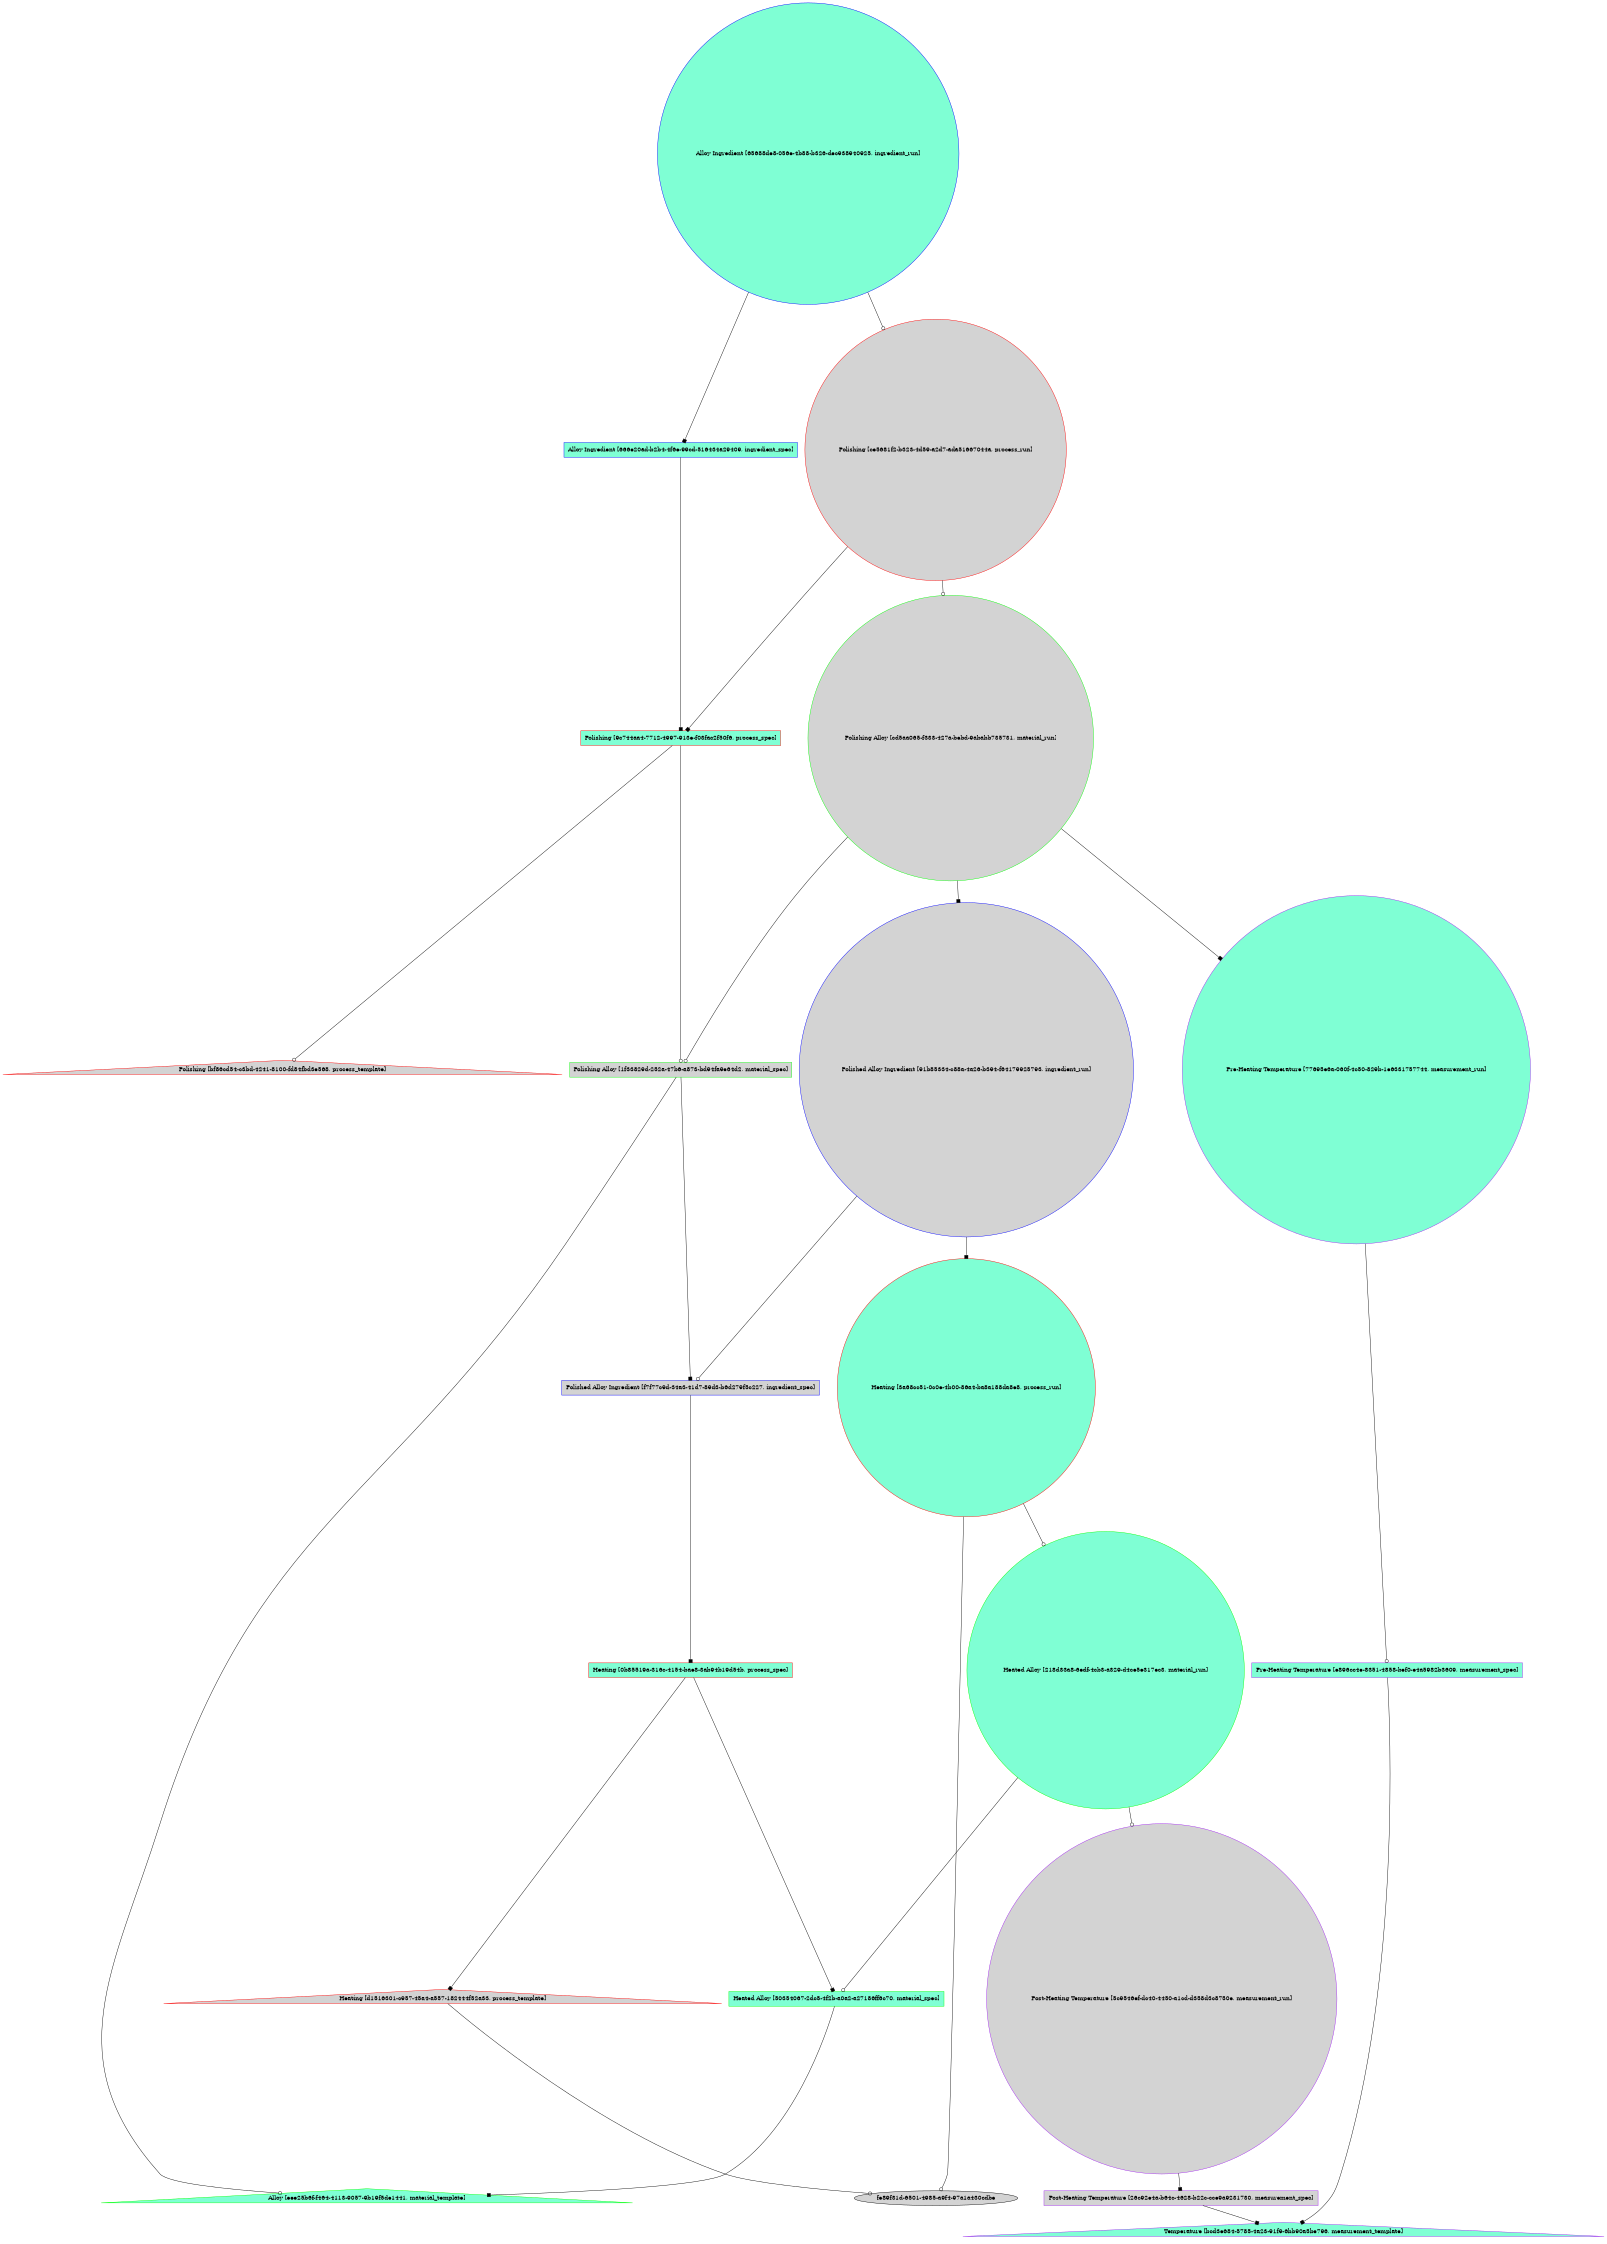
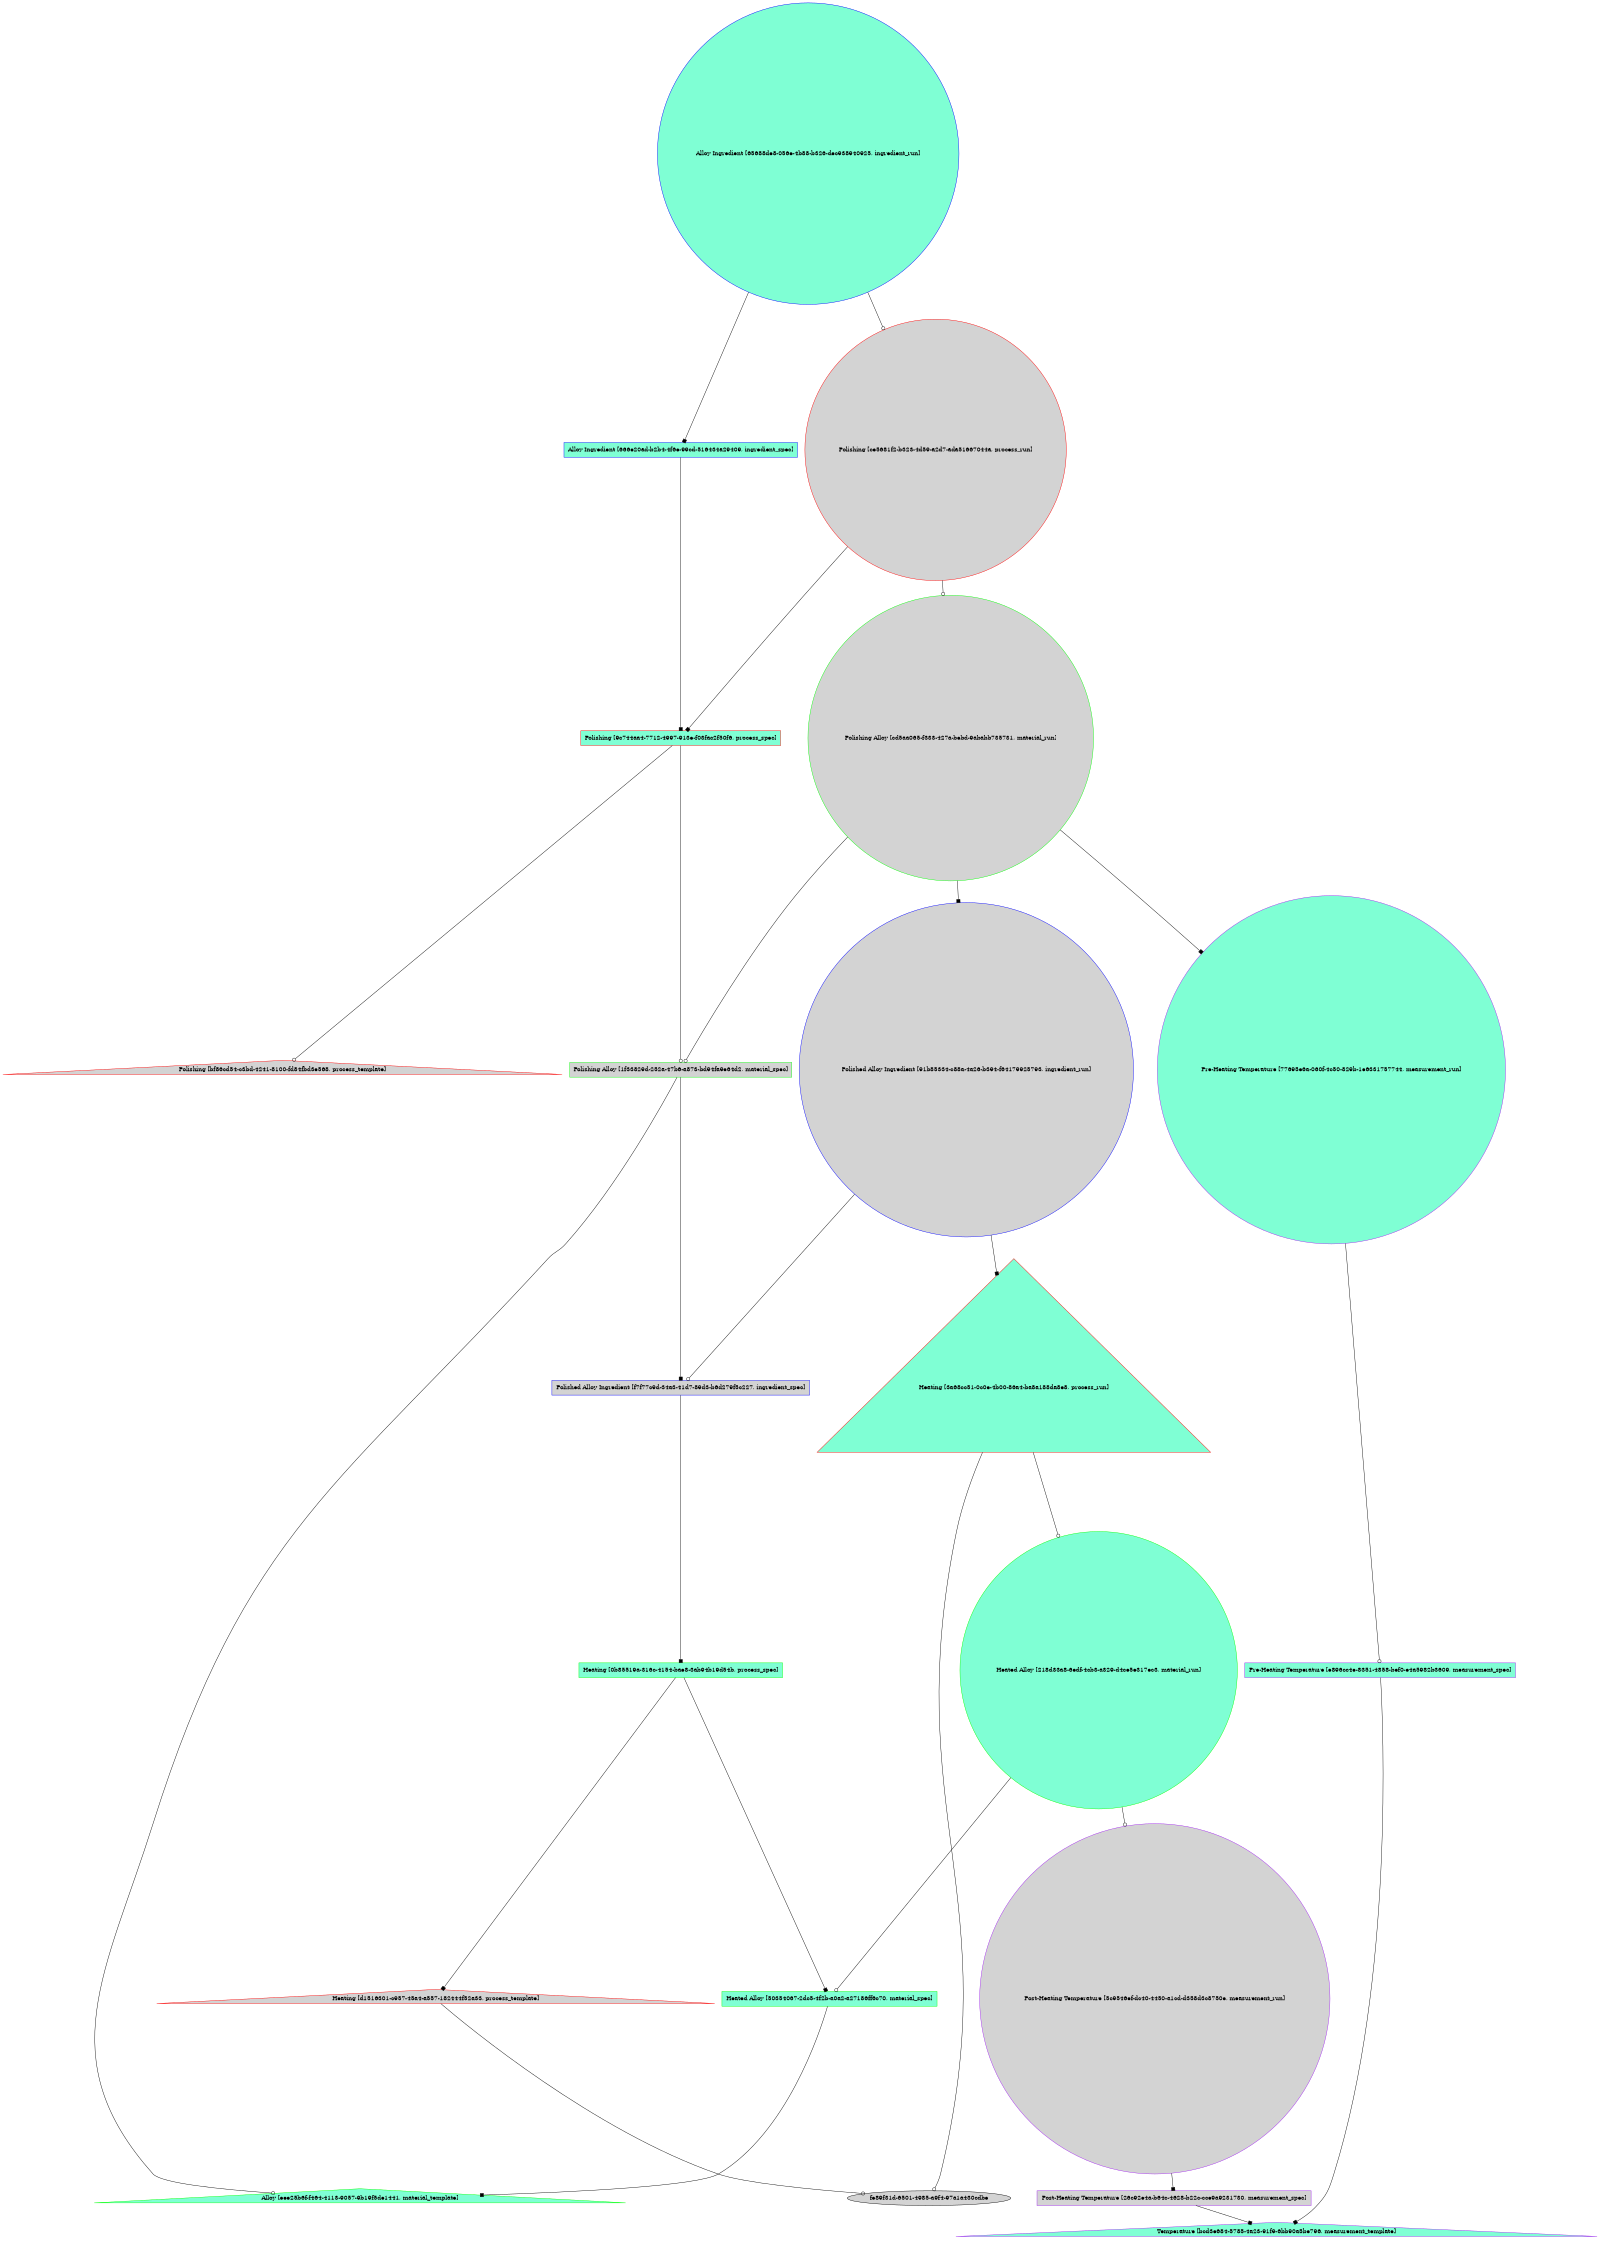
node "Heating [3a68cc51-0c0e-4b00-86a4-ba8a188da8e8, process_run]": shape circle -> triangle
node "Heating [0b85519a-316c-4154-bae8-3ab94b19d54b, process_spec]": color red -> green
